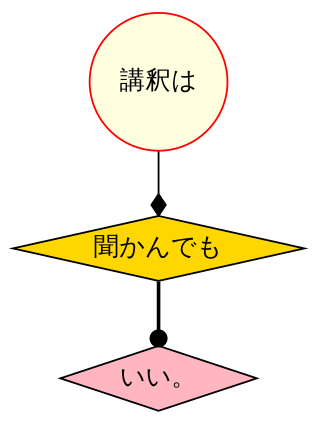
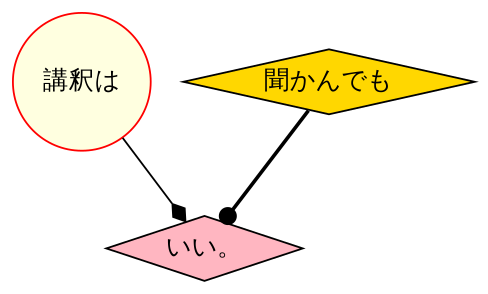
edge "講釈は" -> "聞かんでも": now "講釈は" -> "いい。"
